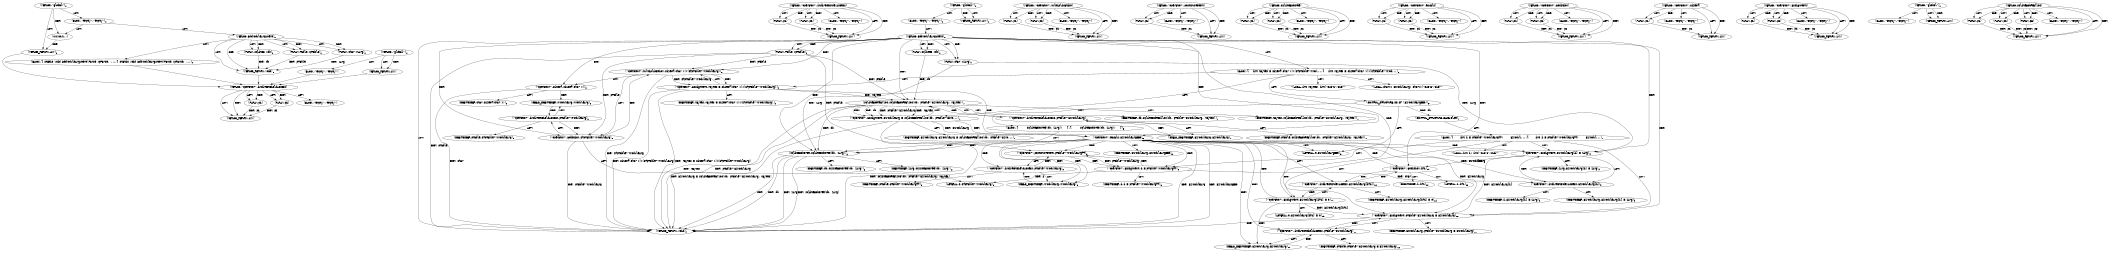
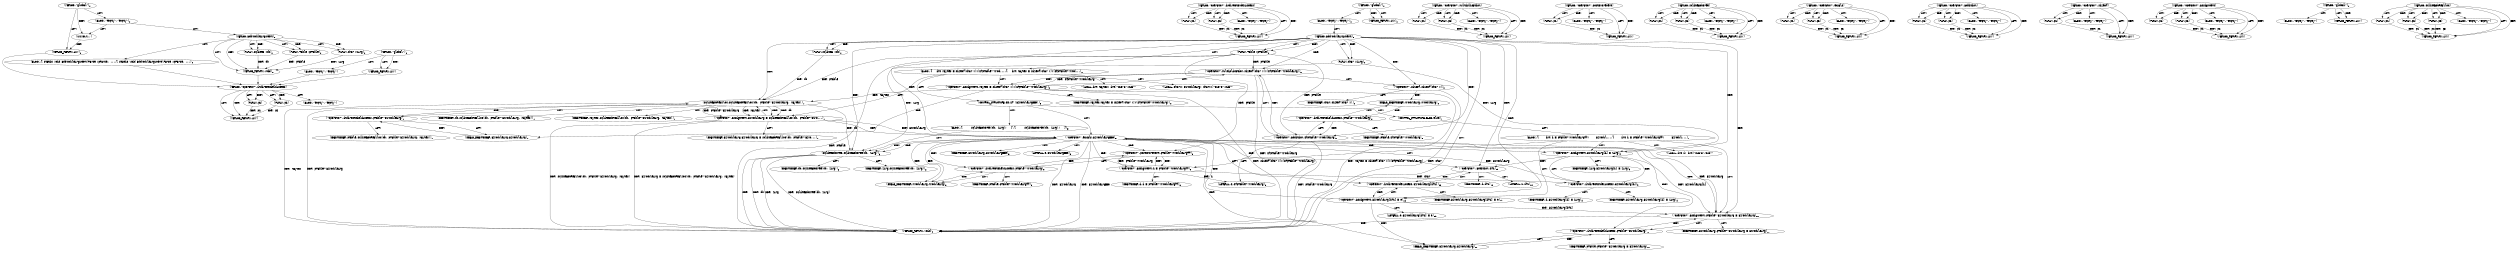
edge "(CONTROL_STRUCTURE,IF,if (azModuleArg==0))" -> "(CONTROL_STRUCTURE,ELSE,else)": label "DDG: db" -> "AST: "
edge "(CONTROL_STRUCTURE,IF,if (azModuleArg==0))" -> "(LITERAL,0,azModuleArg==0)": now "(CONTROL_STRUCTURE,IF,if (azModuleArg==0))" -> "(<operator>.equals,azModuleArg==0)"
edge "(<operator>.indirectIndexAccess,azModuleArg[i+1])" -> "(<operator>.addition,i+1)": label "DDG: " -> "AST: "
